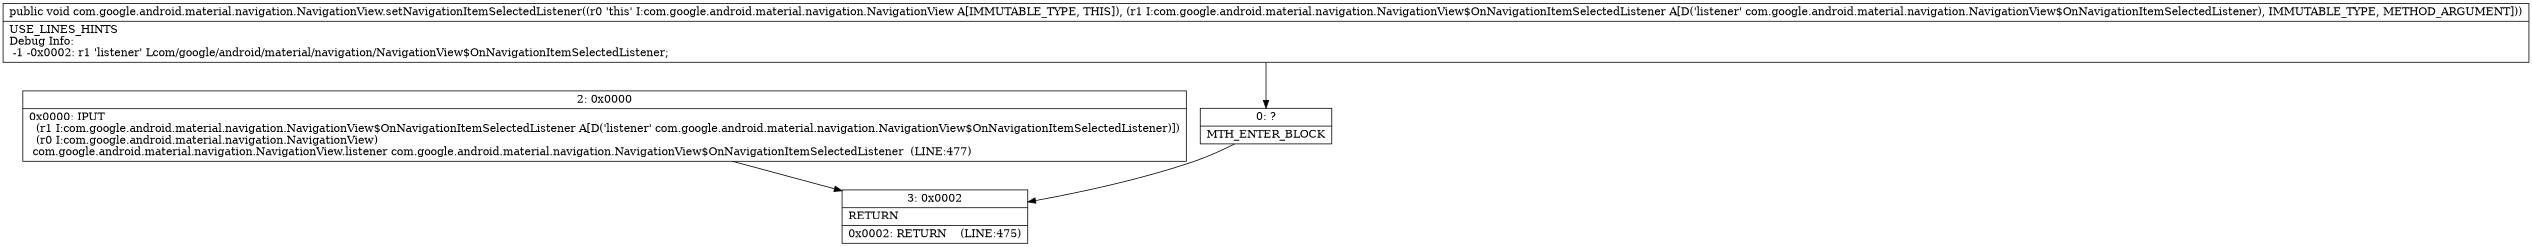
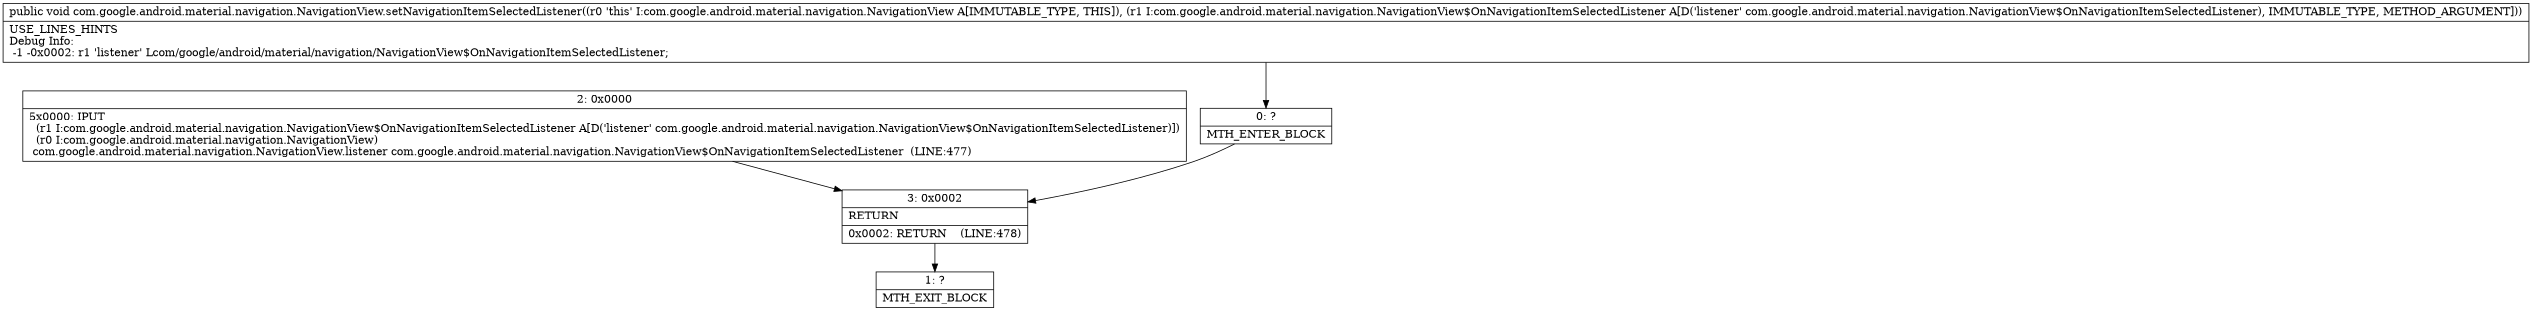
node "2: 0x0000": text "0x0000: IPUT" -> "5x0000: IPUT"
node "3: 0x0002": text "0x0002: RETURN    (LINE:475)" -> "0x0002: RETURN    (LINE:478)"
node "1: ?": added
